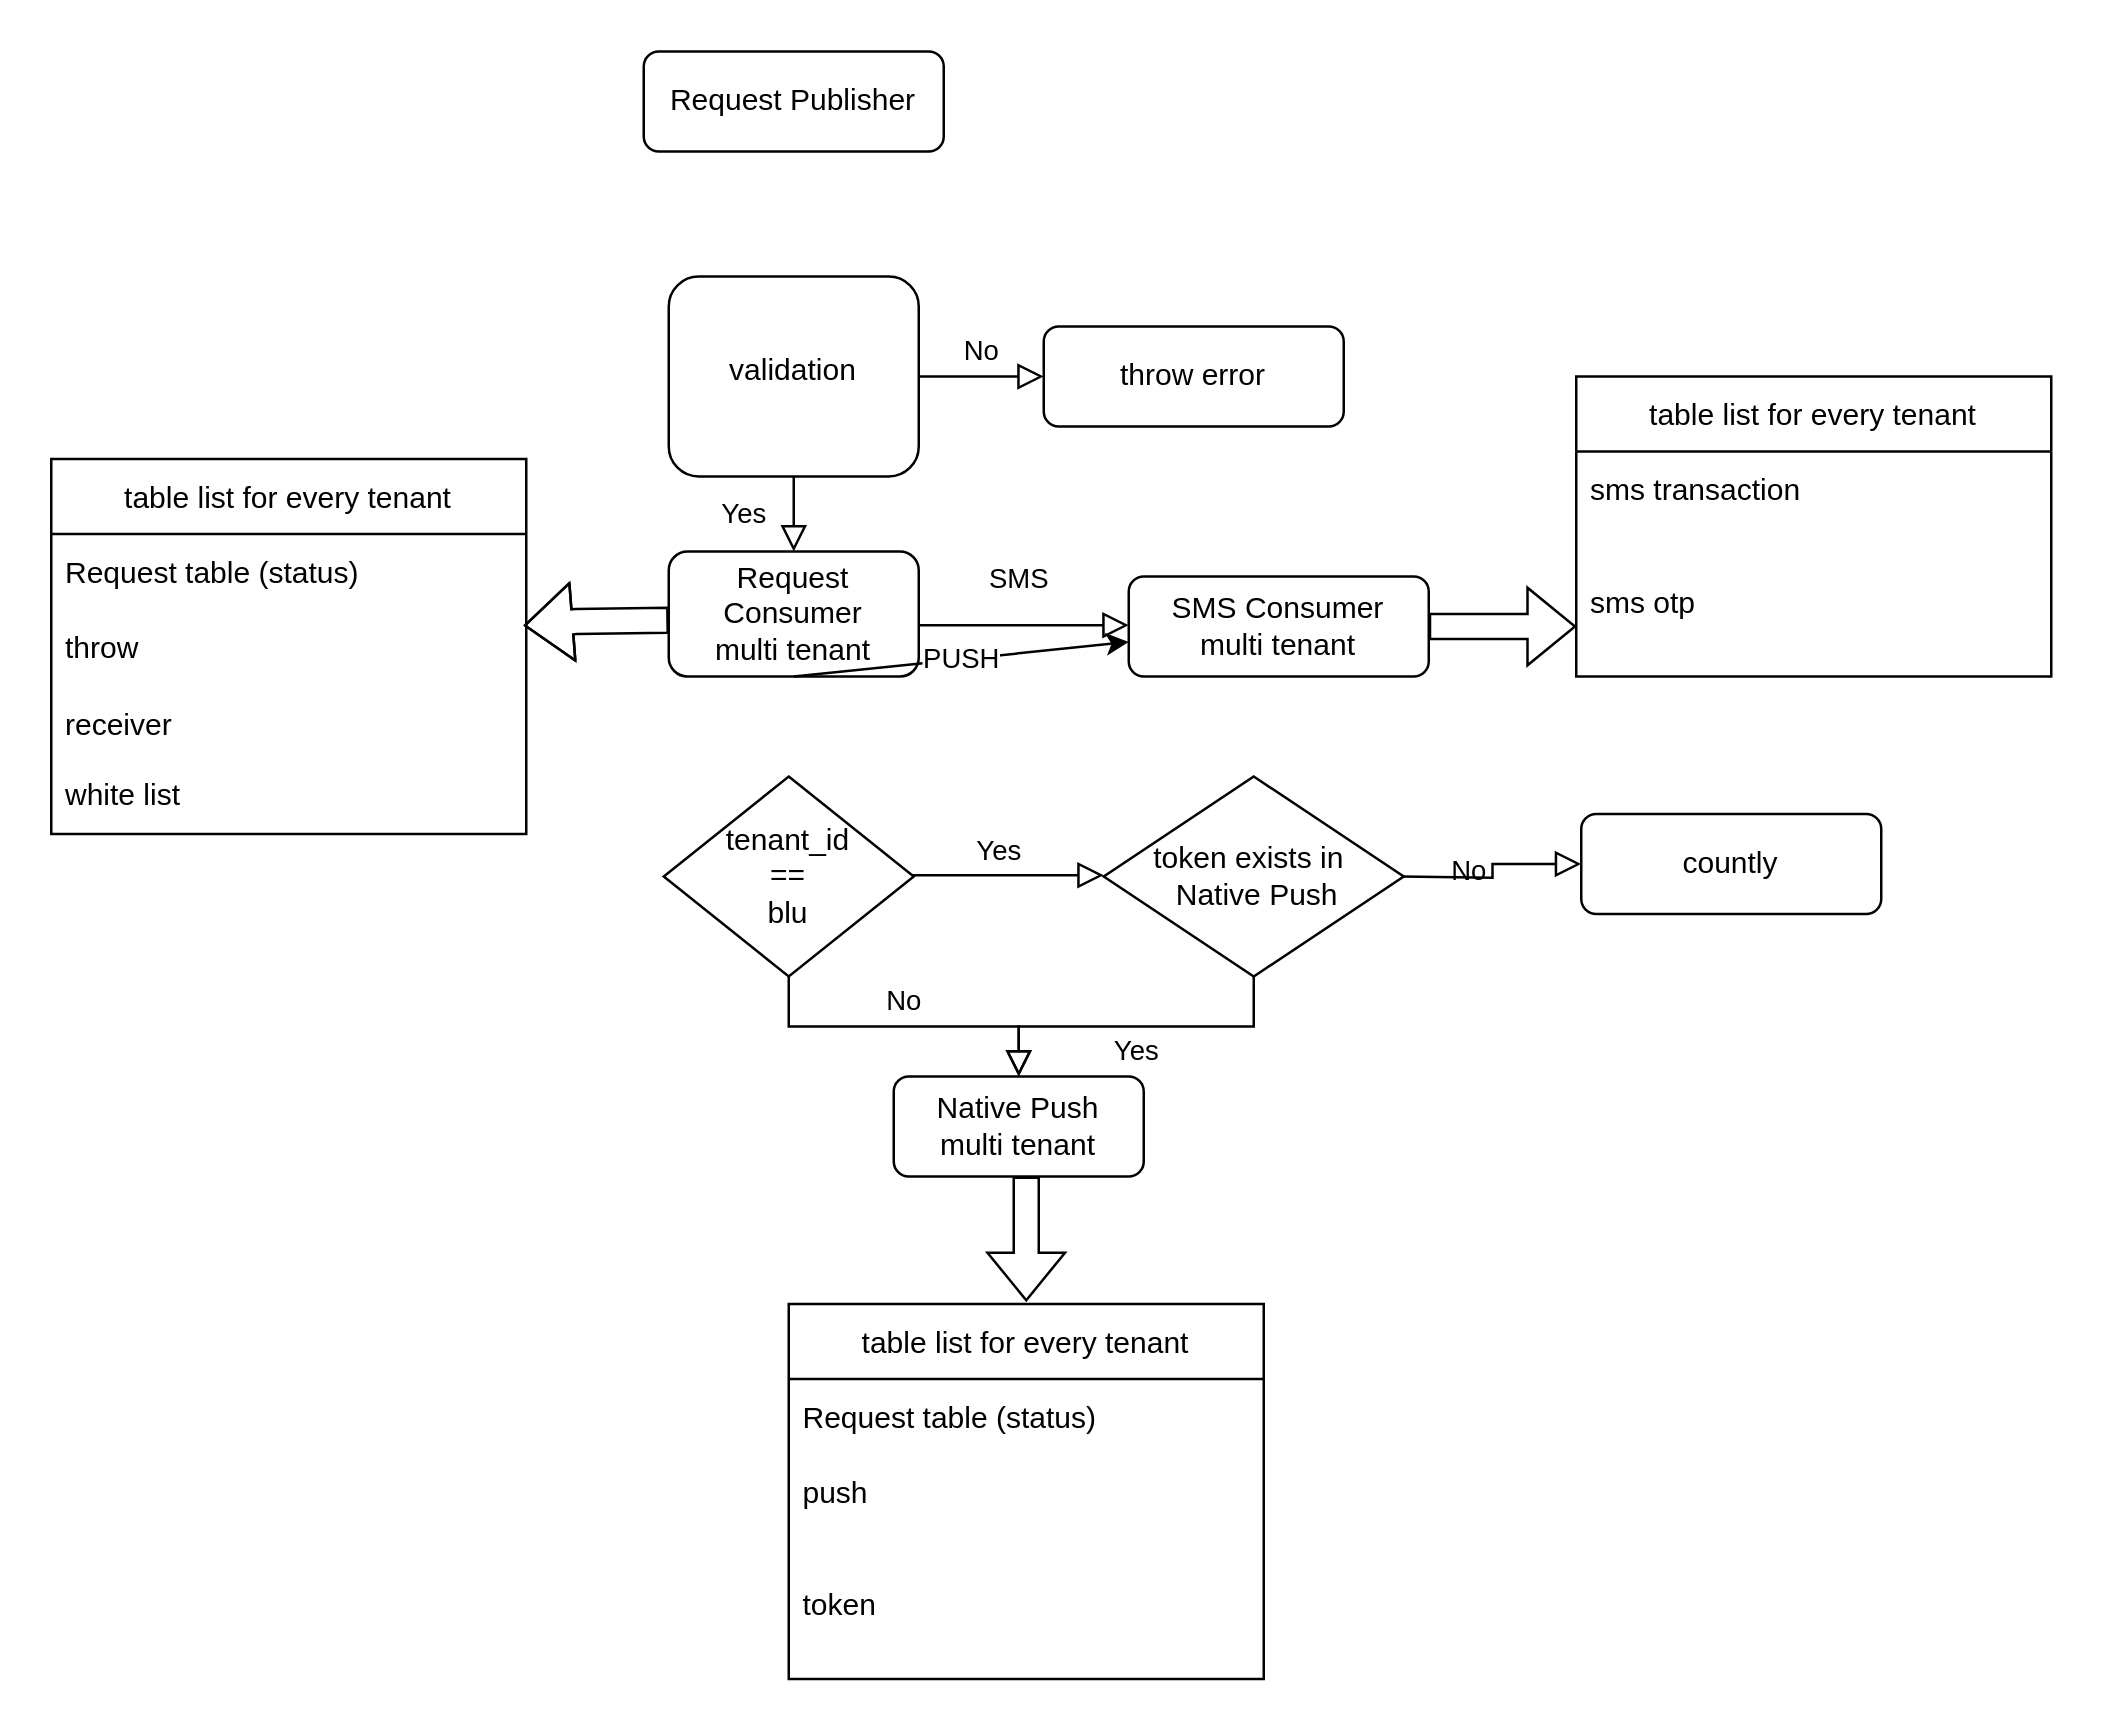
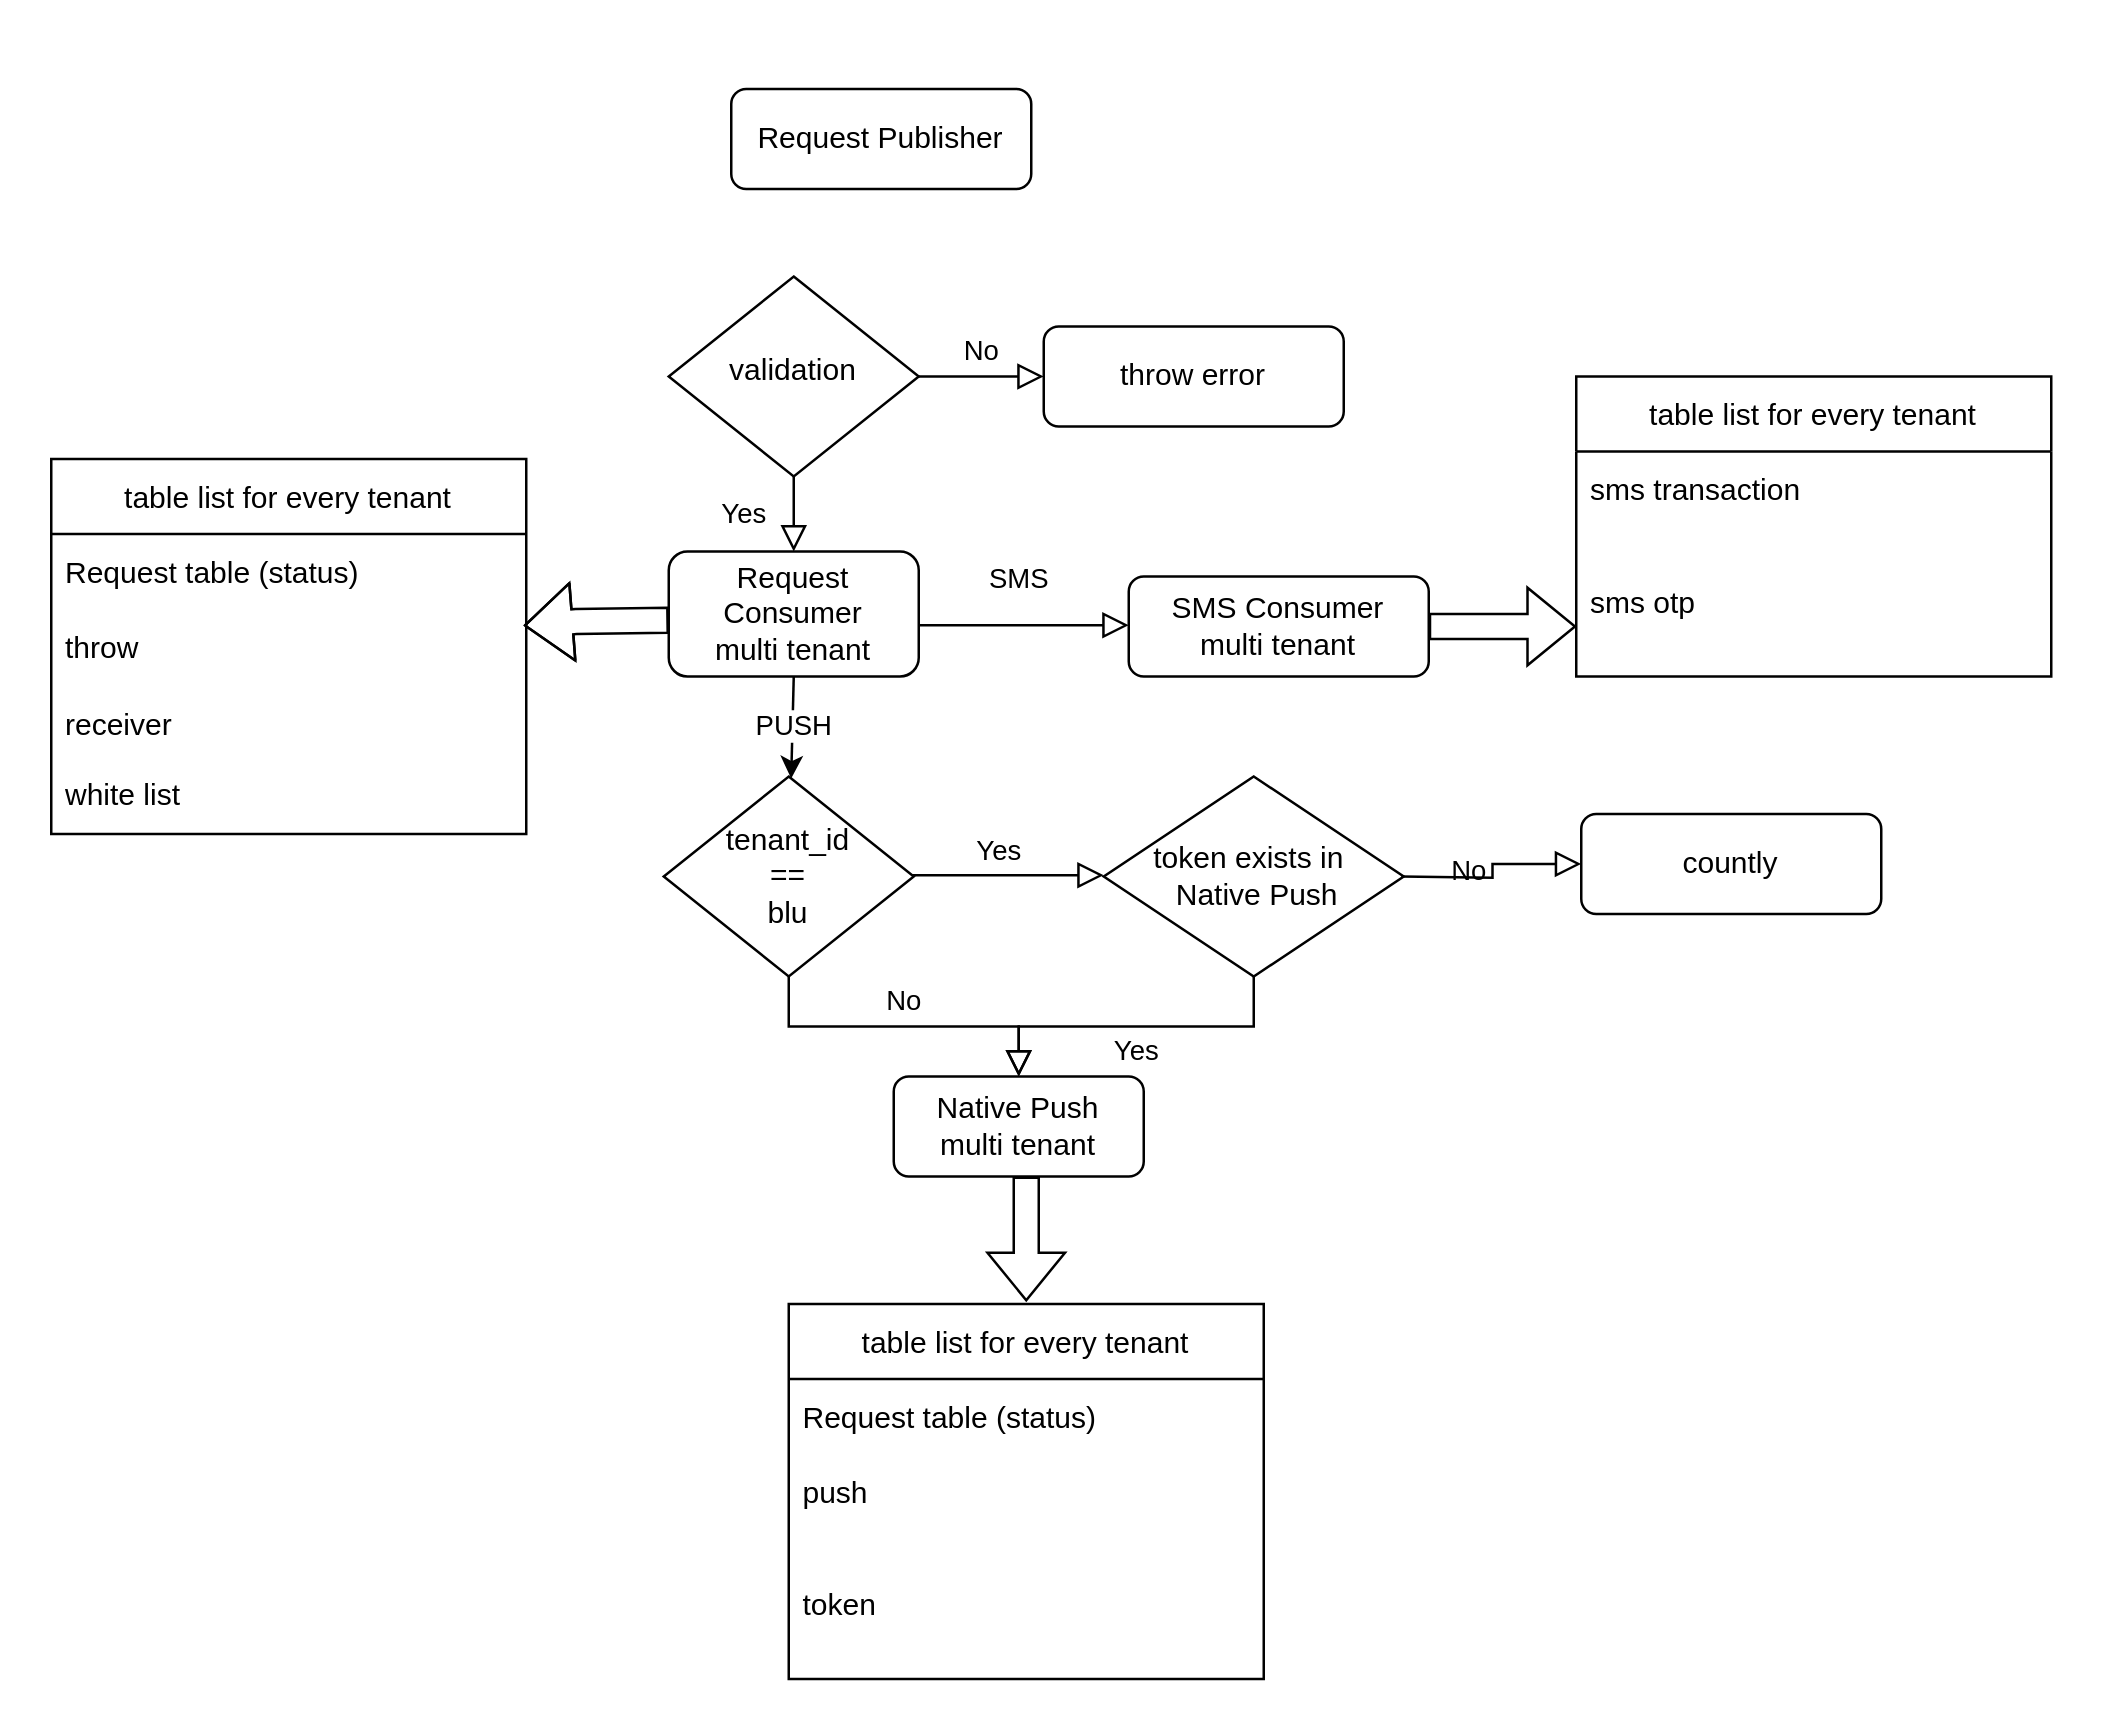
node "Request Publisher": moved (794, 101) -> (881, 139)
node "validation": shape rounded rectangle -> diamond
edge "Request Consumer multi tenant" -> "SMS Consumer multi tenant": now "Request Consumer multi tenant" -> "tenant_id == blu"
